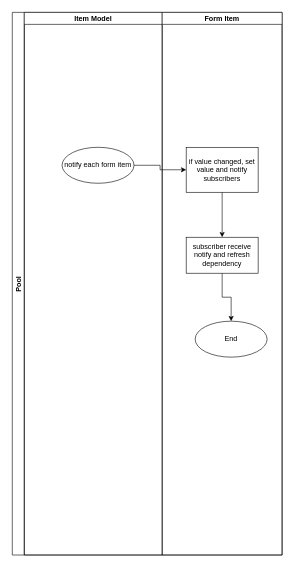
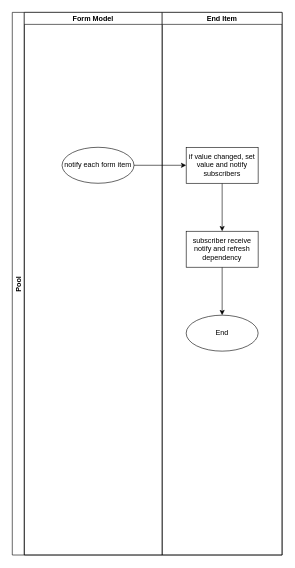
node "Item Model": label "Item Model" -> "Form Model"
node "Form Item": label "Form Item" -> "End Item"
node "if value changed, set value and notify subscribers": size 72x45 -> 72x36
node "subscriber receive notify and refresh dependency": moved (222, 255) -> (222, 249)
node "End": moved (231, 339) -> (222, 333)
